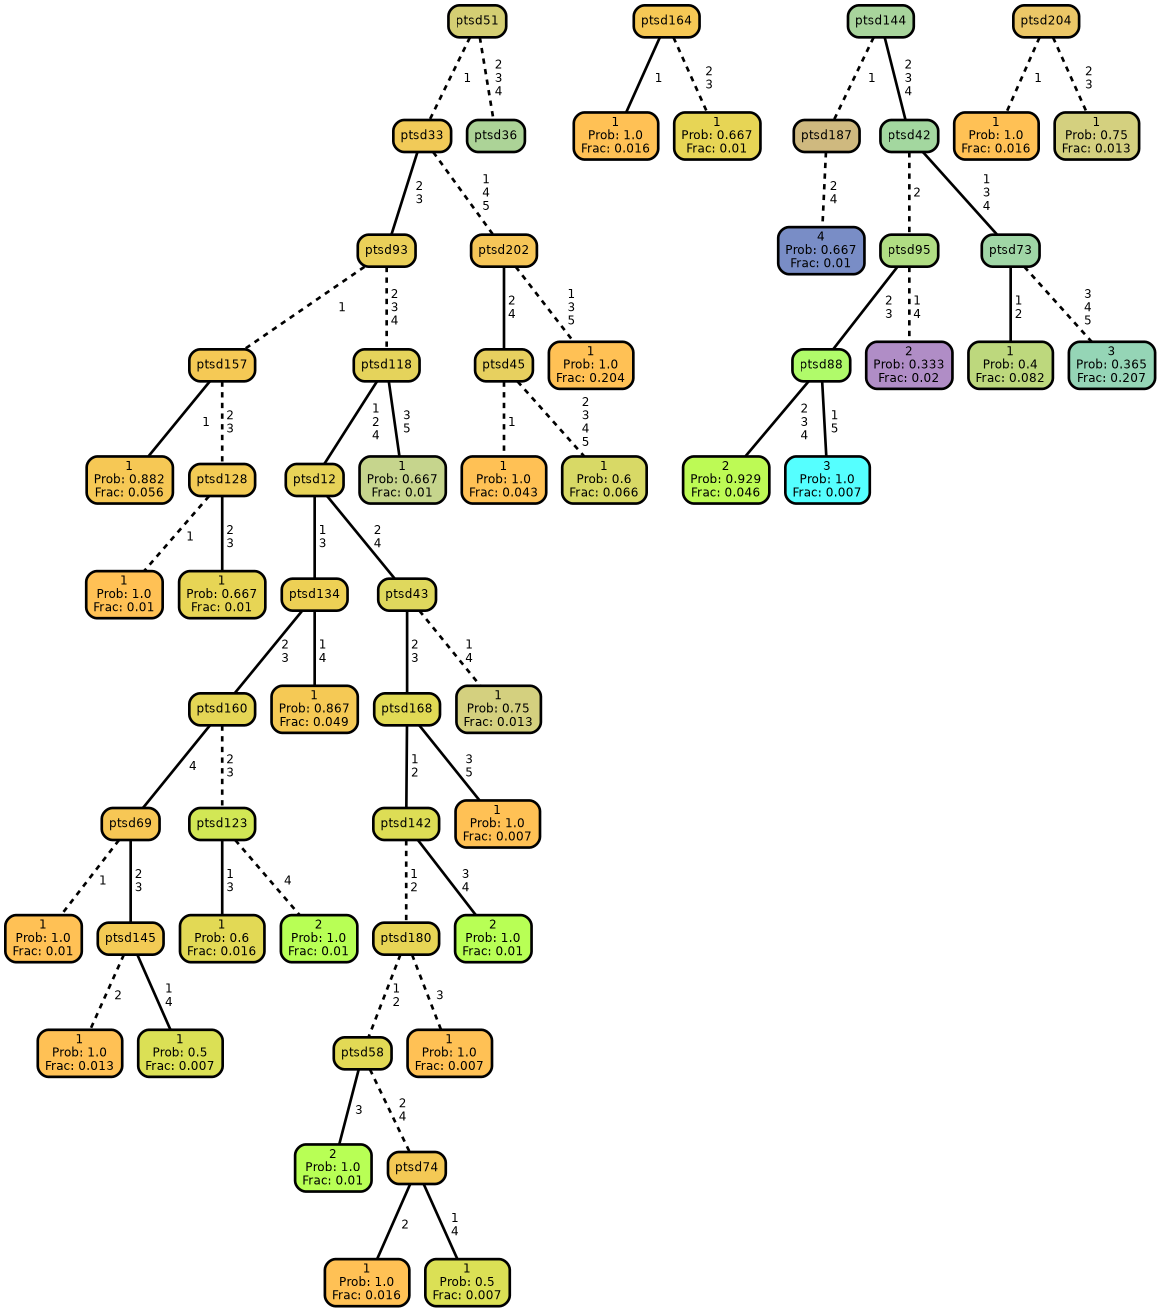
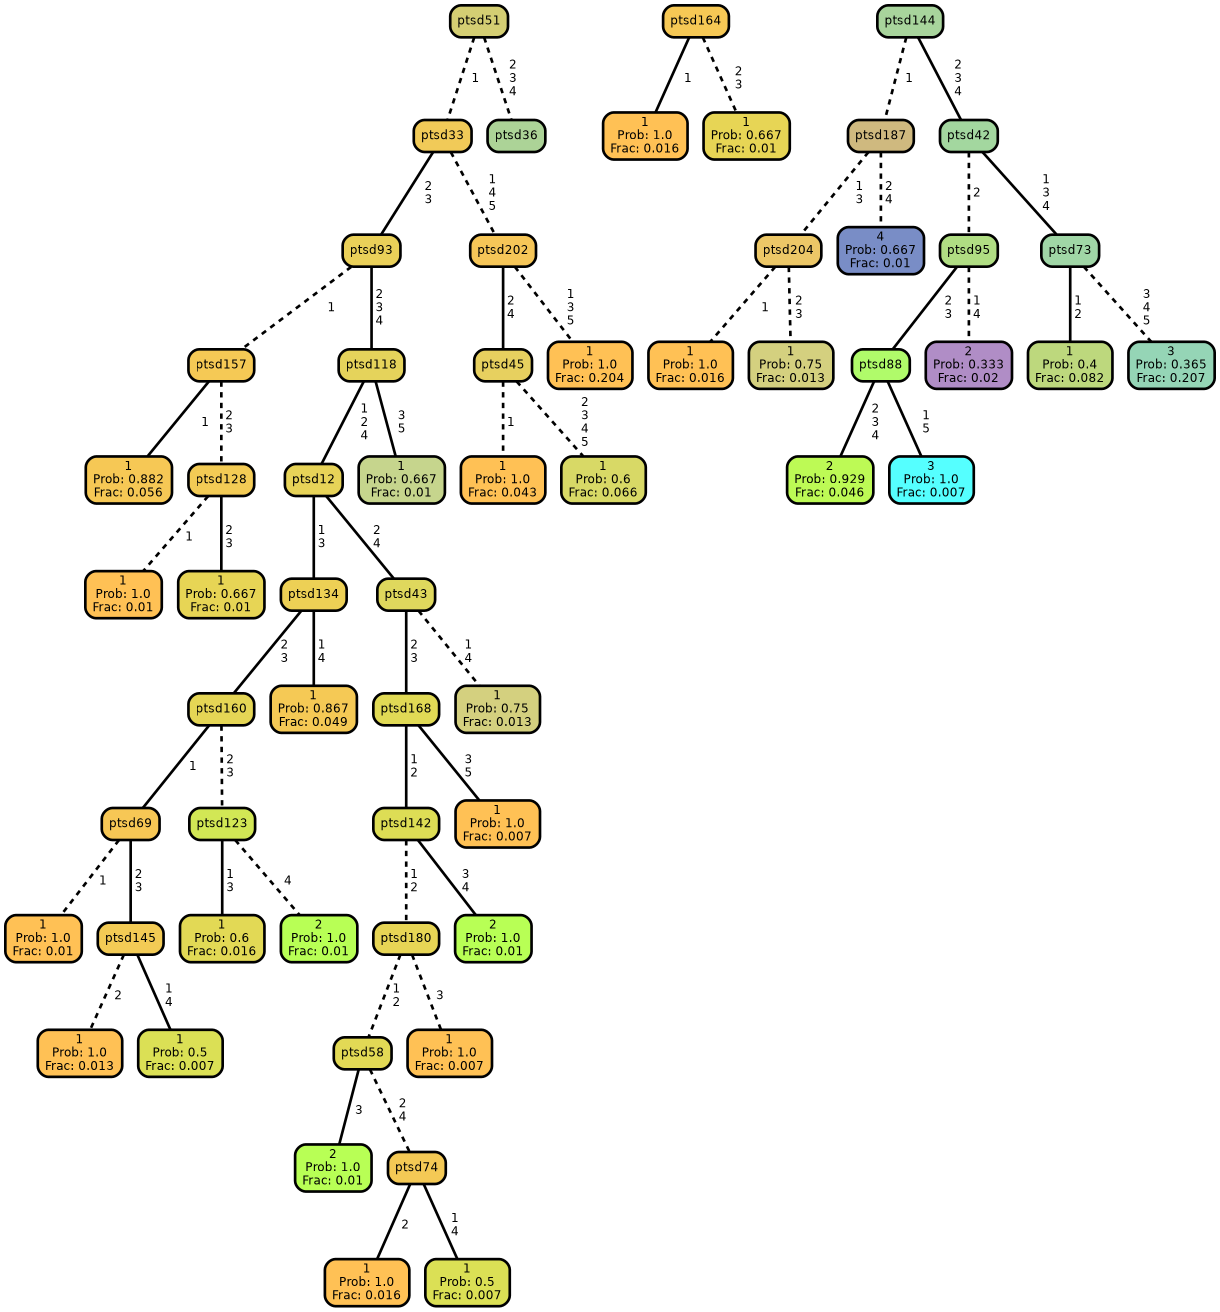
edge "ptsd187" -- "ptsd204": added, label "1 3"
edge "ptsd93" -- "ptsd118": style dashed -> solid
edge "ptsd160" -- "ptsd69": label " 4" -> " 1"
